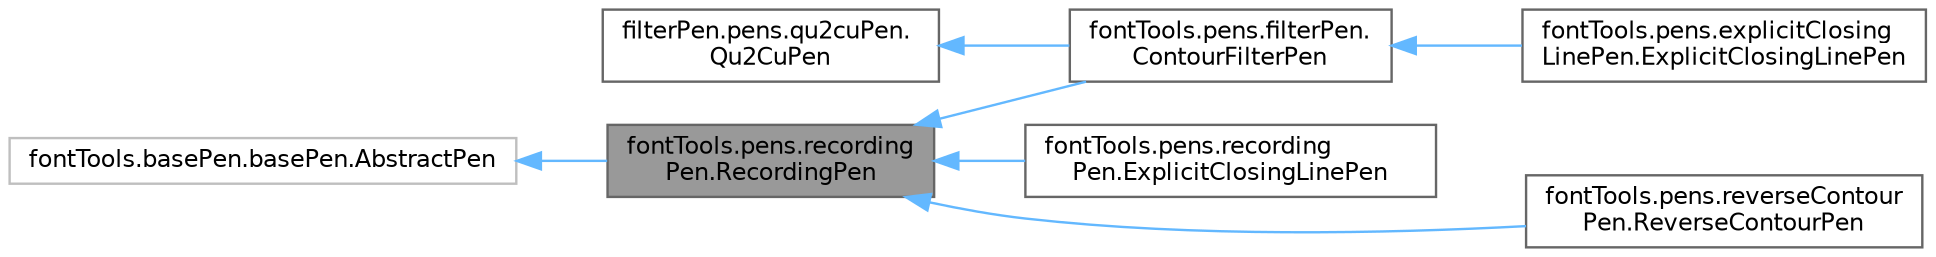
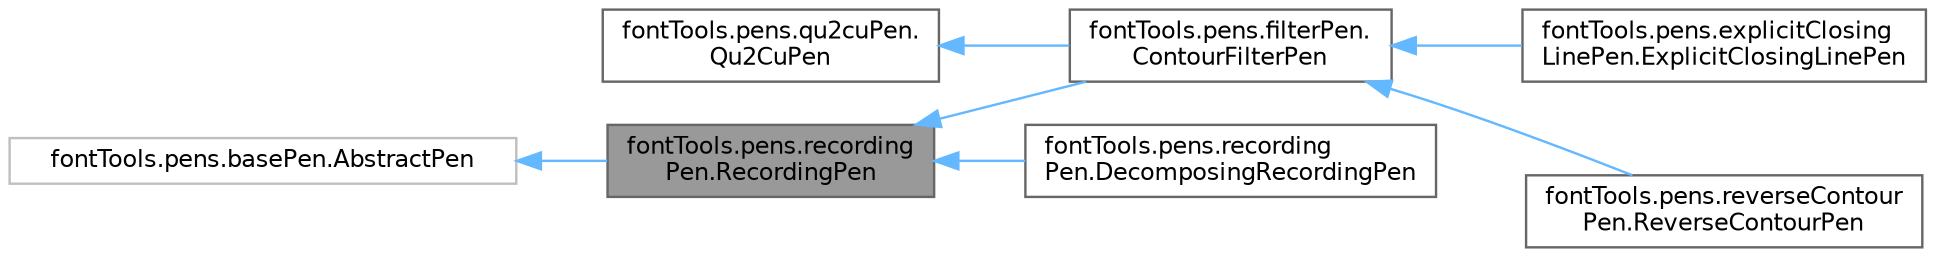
node "filterPen.pens.qu2cuPen. Qu2CuPen": label "filterPen.pens.qu2cuPen. Qu2CuPen" -> "fontTools.pens.qu2cuPen. Qu2CuPen"
node "fontTools.basePen.basePen.AbstractPen": label "fontTools.basePen.basePen.AbstractPen" -> "fontTools.pens.basePen.AbstractPen"
node "fontTools.pens.recording Pen.ExplicitClosingLinePen": label "fontTools.pens.recording Pen.ExplicitClosingLinePen" -> "fontTools.pens.recording Pen.DecomposingRecordingPen"
edge "fontTools.pens.reverseContour Pen.ReverseContourPen" -> "fontTools.pens.recording Pen.RecordingPen": now "fontTools.pens.reverseContour Pen.ReverseContourPen" -> "fontTools.pens.filterPen. ContourFilterPen"
